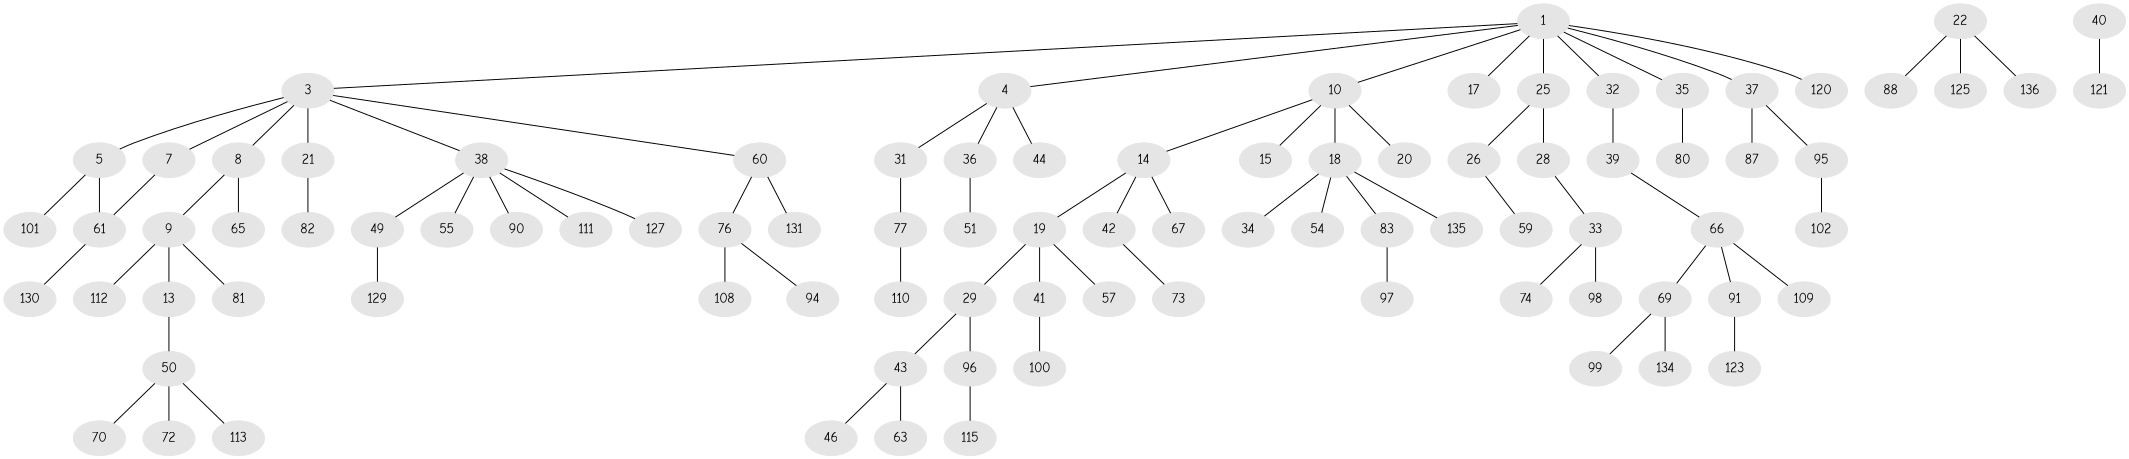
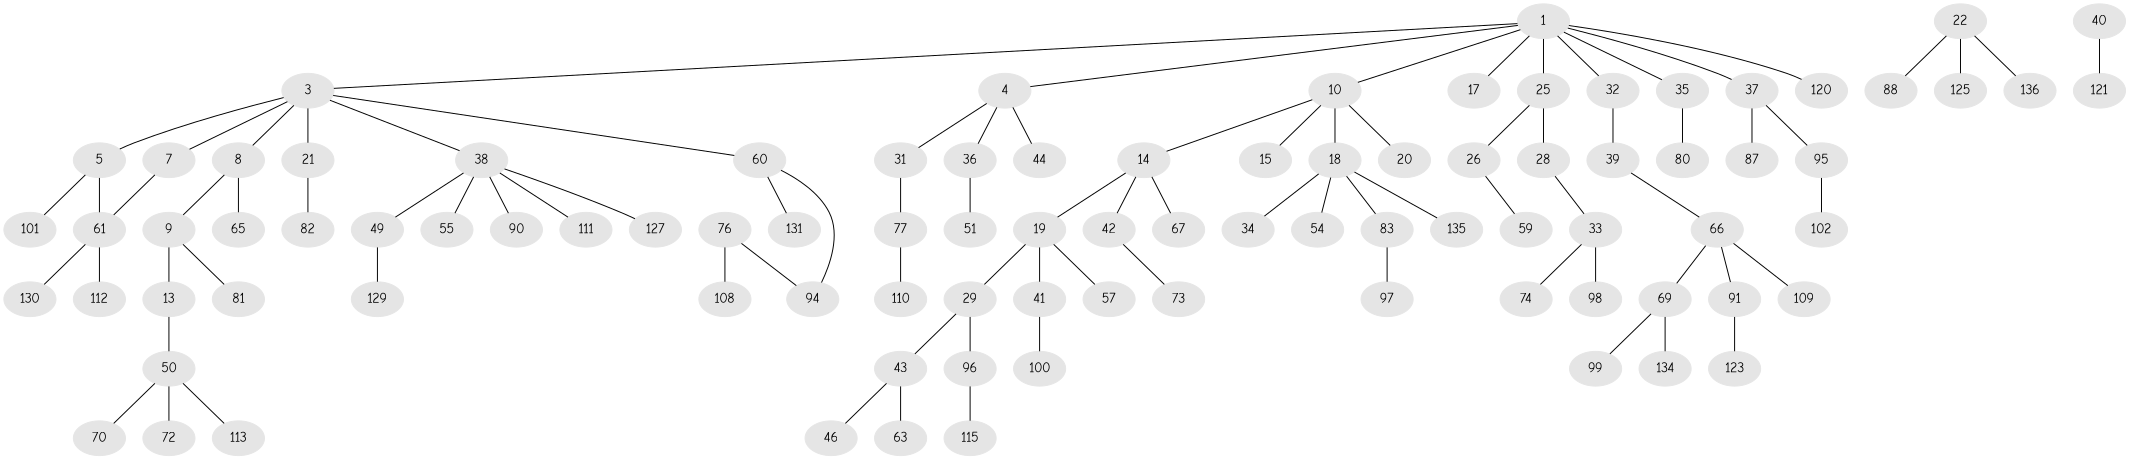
edge "60" -- "76": now "60" -- "94"
edge "9" -- "112": now "61" -- "112"
